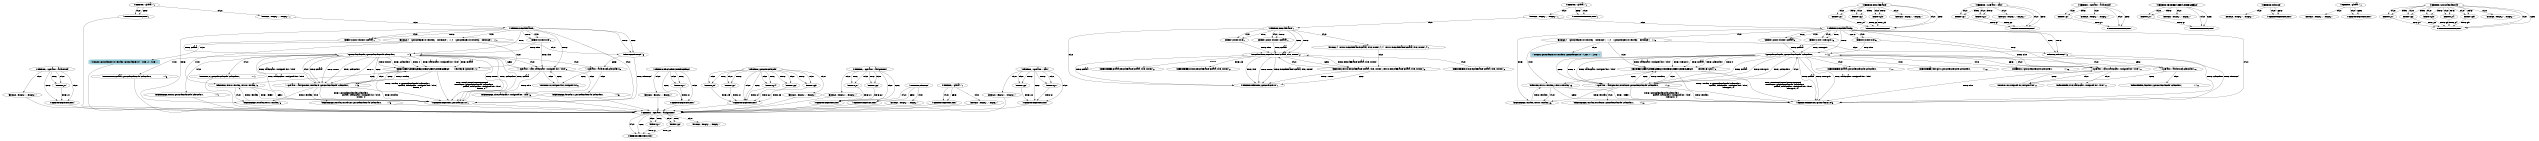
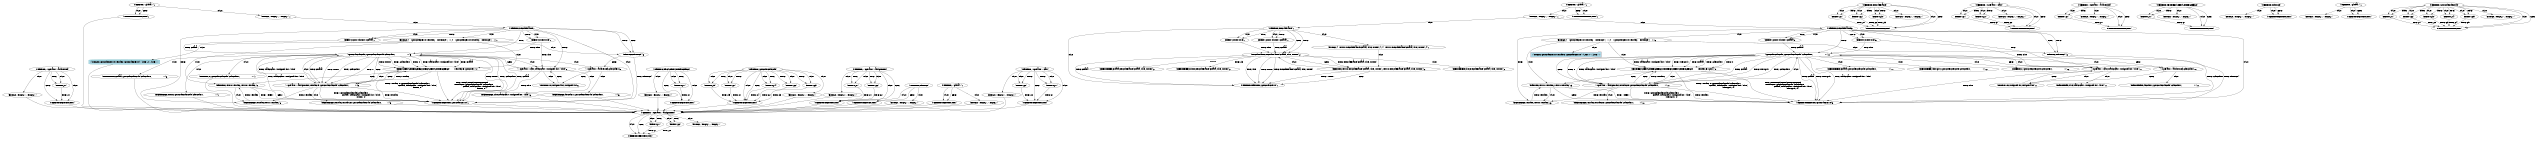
node "(PARAM,void *user_priv)": removed
edge "(IDENTIFIER,size,DecodeFrame(cxdata, size, NULL))" -> "(DecodeFrame,DecodeFrame(cxdata, size, NULL))": reversed
